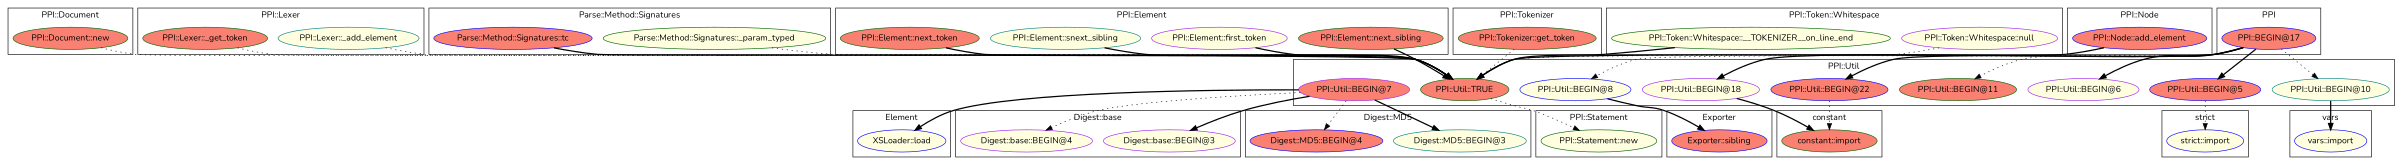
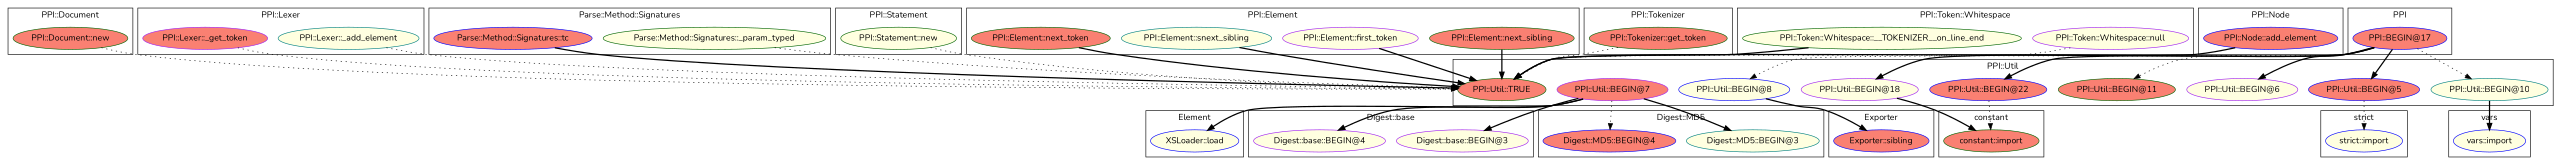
node "PPI::Lexer::_get_token": color darkgreen -> purple
edge "PPI::Util::BEGIN@7" -> "Digest::base::BEGIN@4": style dotted -> bold
edge "PPI::Util::TRUE" -> "PPI::Statement::new": reversed
